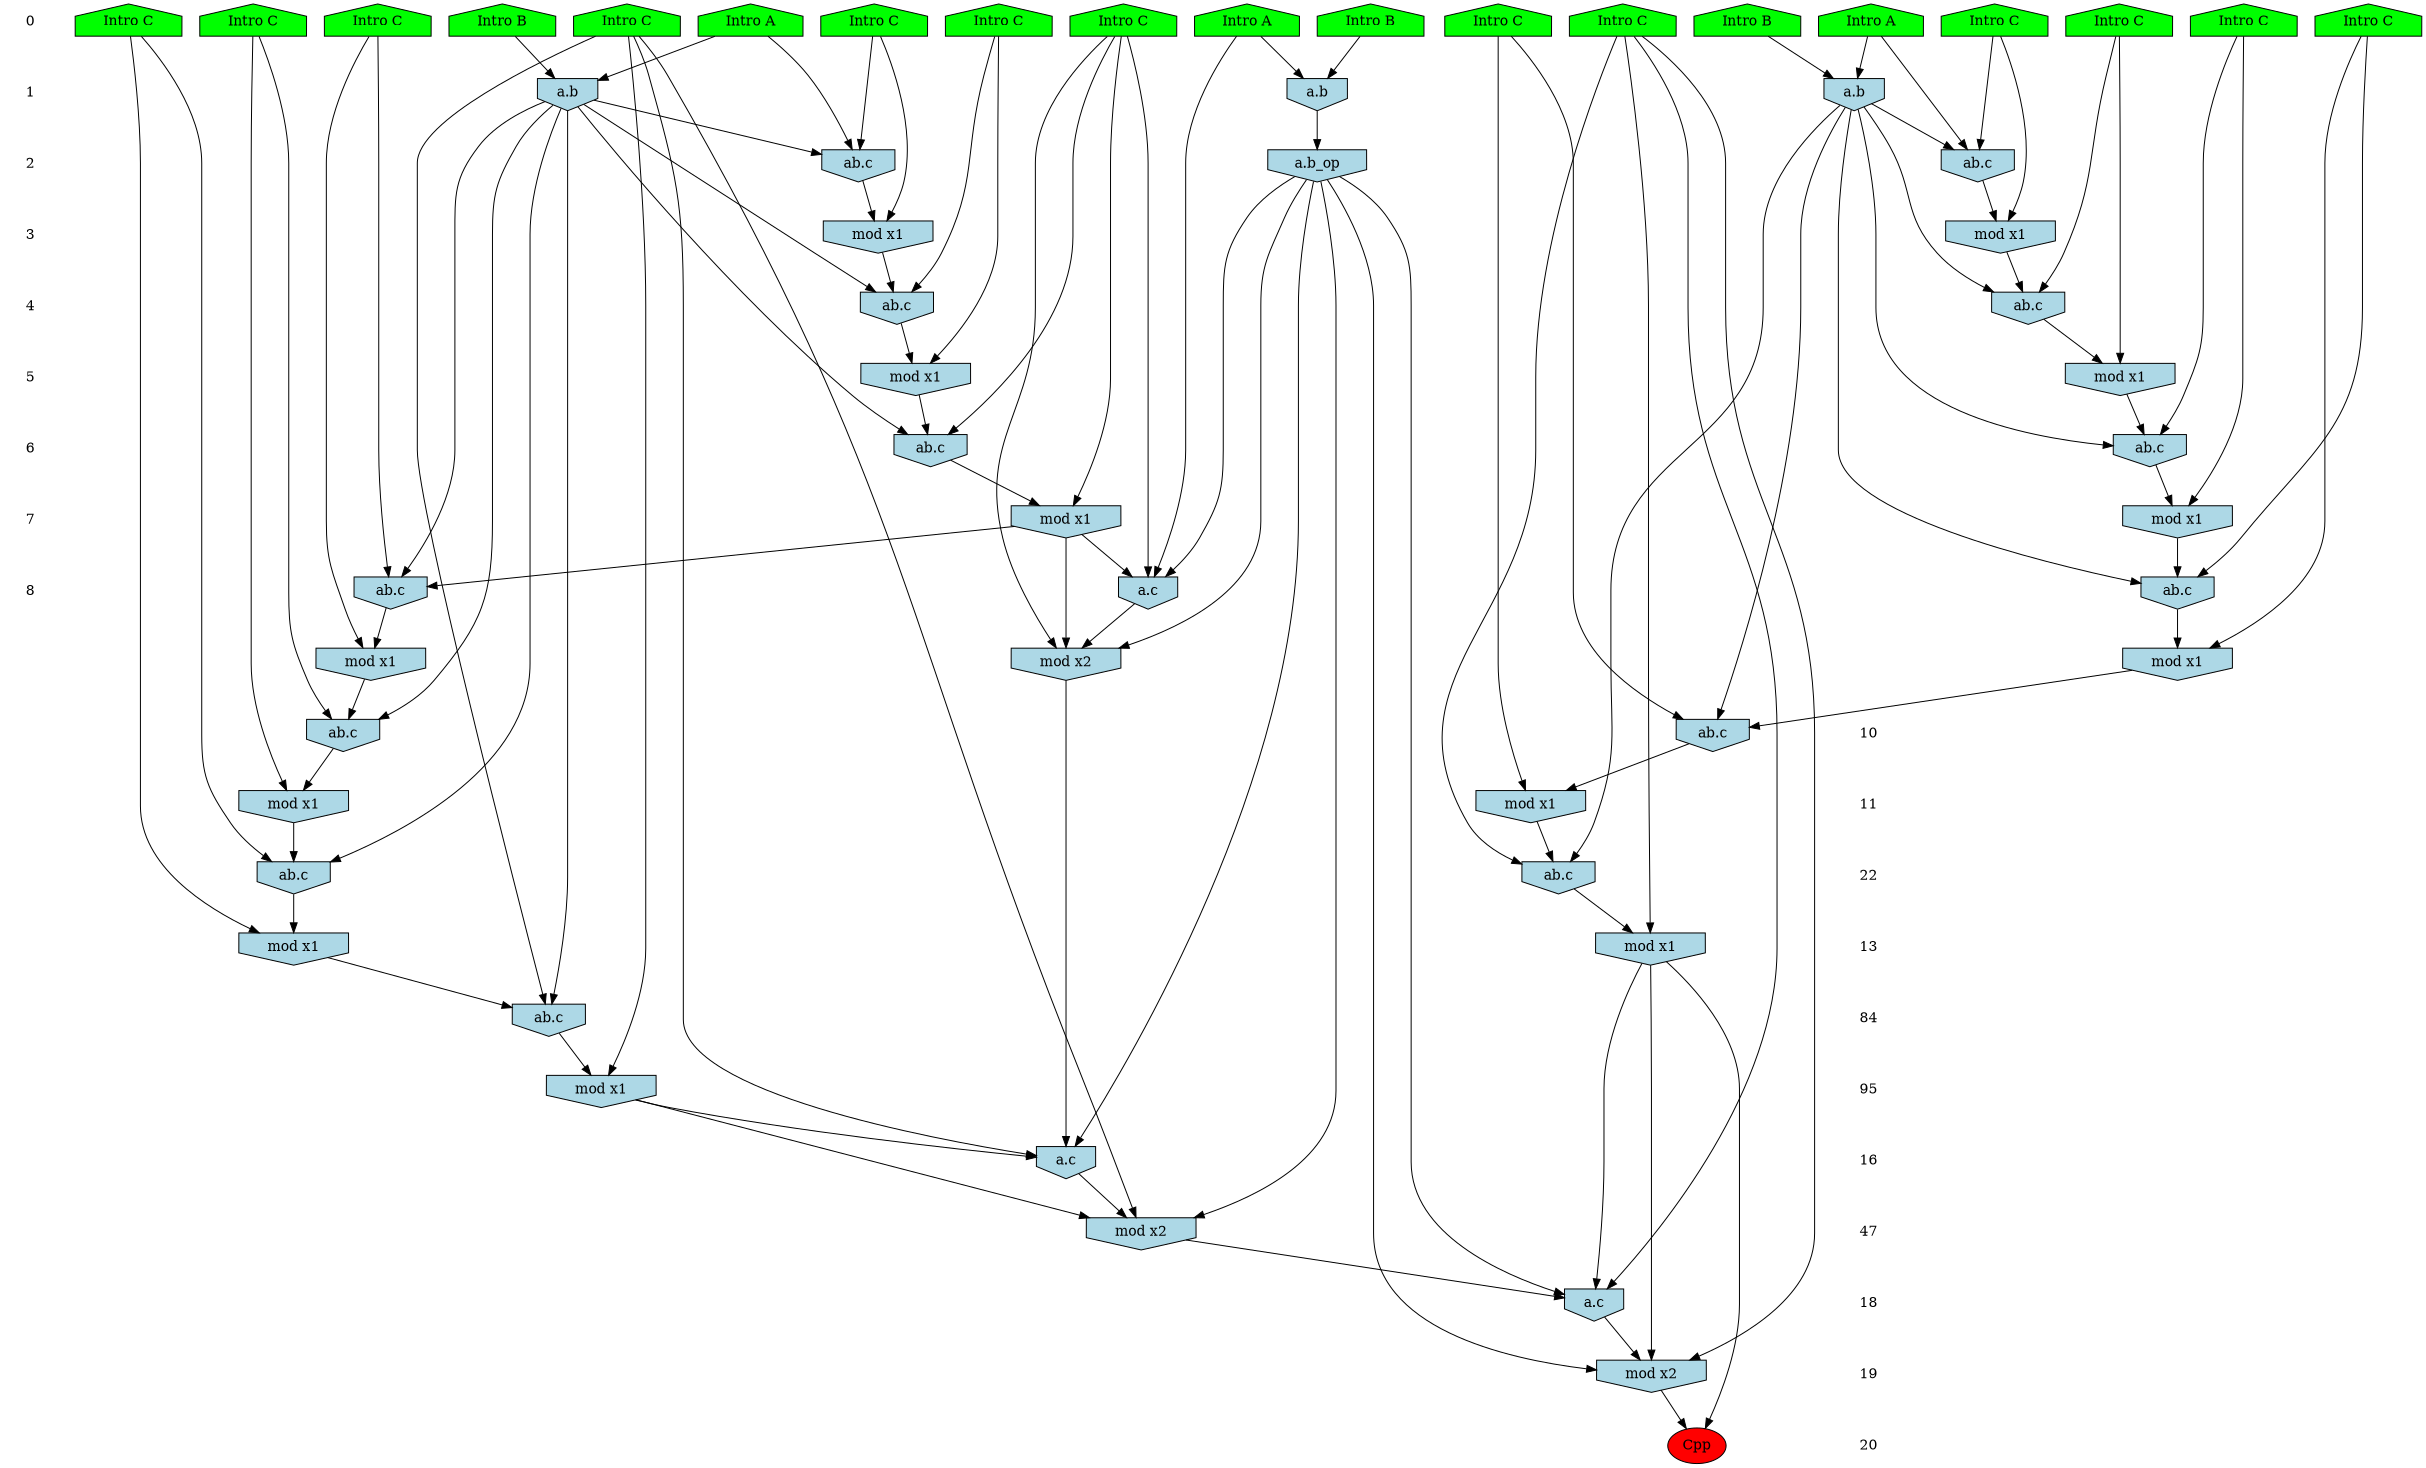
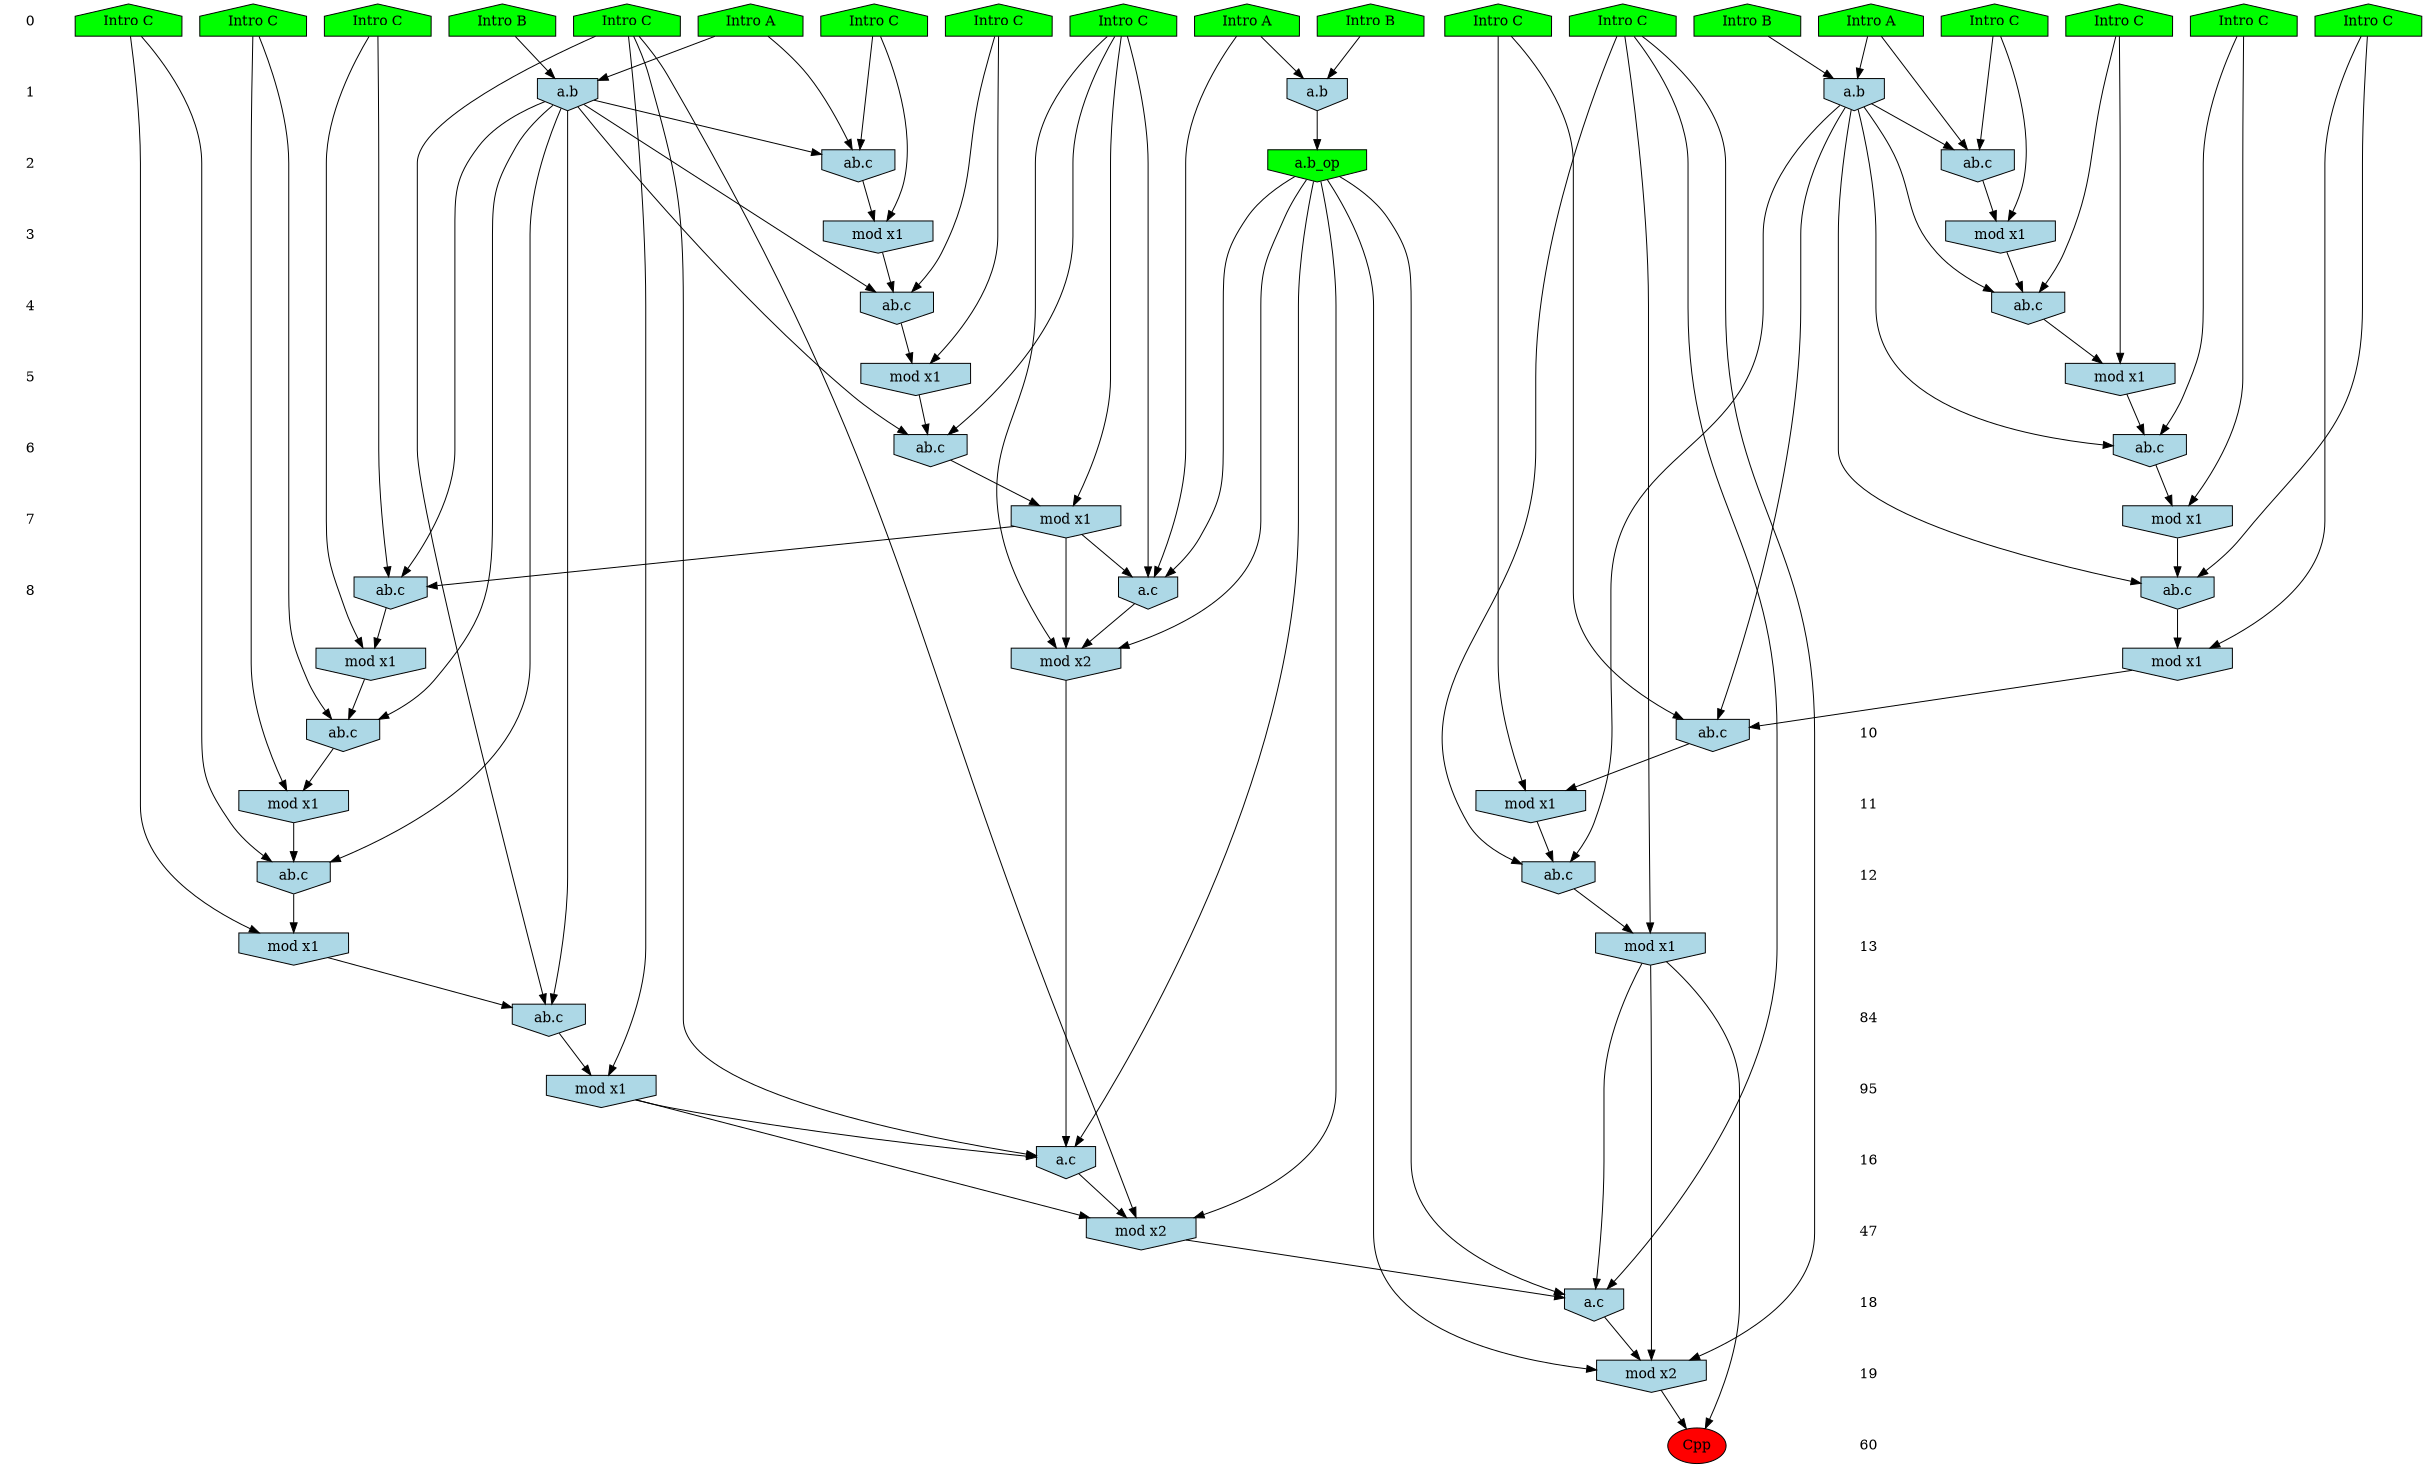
node "a.b_op": fillcolor lightblue -> green
node "22": label "22" -> "12"
node "20": label "20" -> "60"
